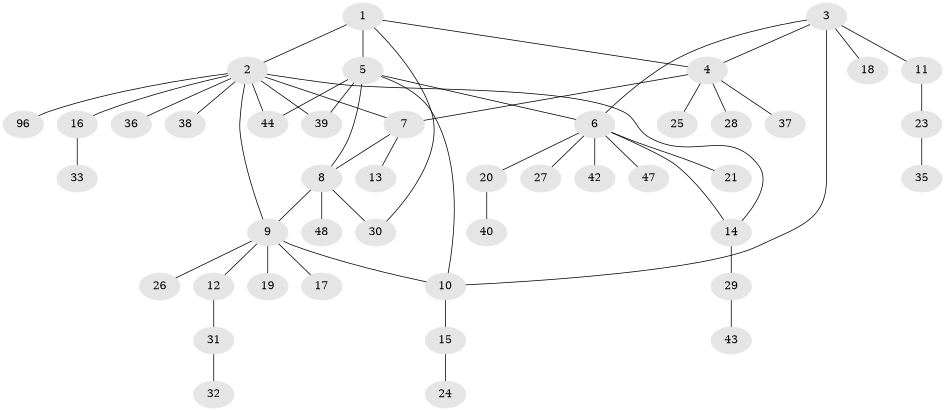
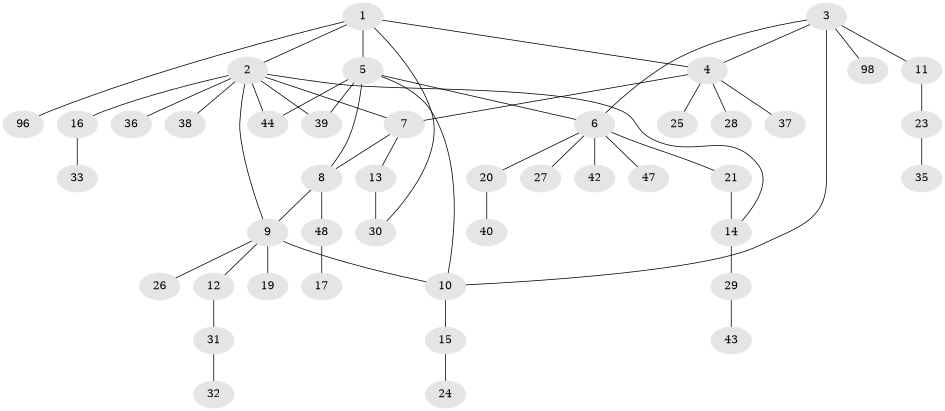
node "18": label "18" -> "98"
edge "2" -- "96": now "1" -- "96"
edge "6" -- "14": now "21" -- "14"
edge "8" -- "30": now "13" -- "30"
edge "9" -- "17": now "48" -- "17"
